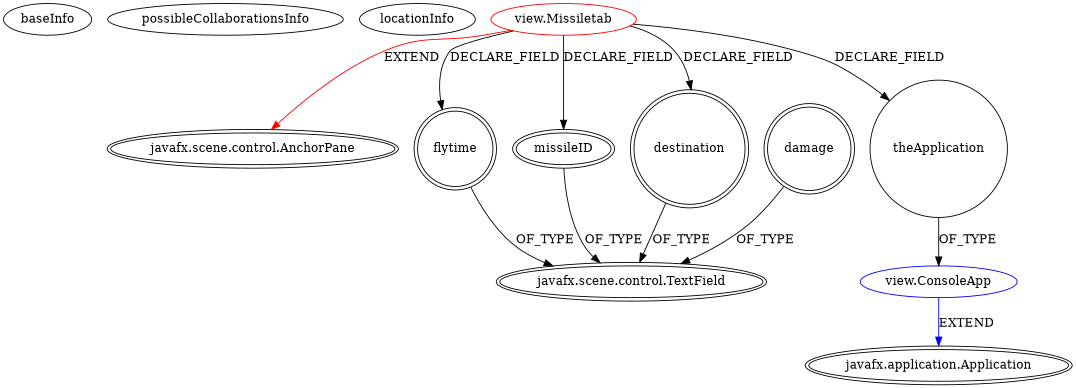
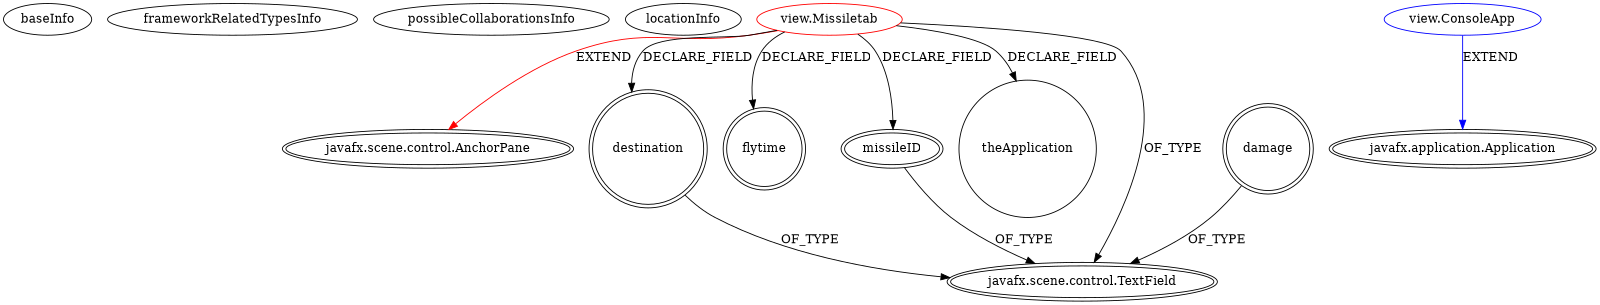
node "frameworkRelatedTypesInfo": added
edge "flytime" -> "javafx.scene.control.TextField": now "view.Missiletab" -> "javafx.scene.control.TextField"
edge "theApplication" -> "view.ConsoleApp": removed, label "OF_TYPE"
